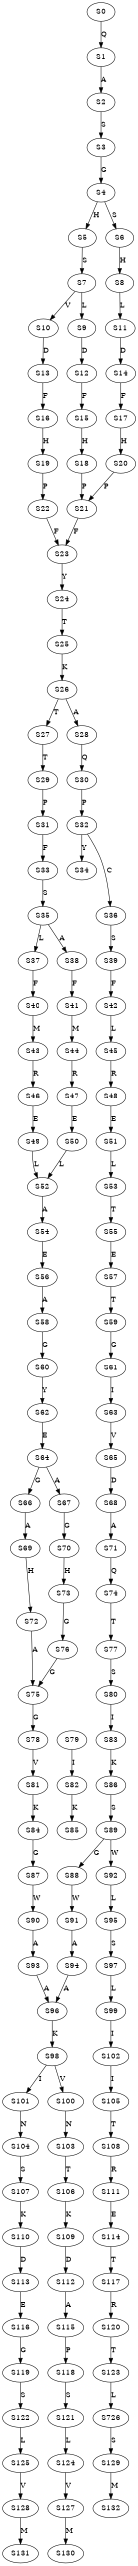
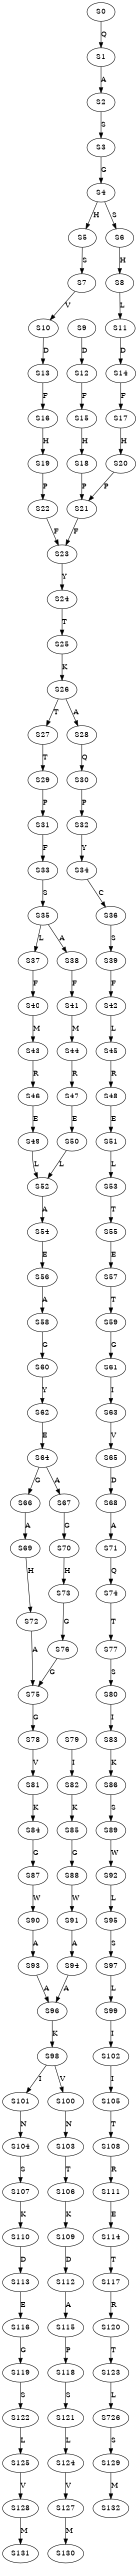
edge "S7" -> "S9": removed, label "L"
edge "S32" -> "S36": now "S34" -> "S36"
edge "S89" -> "S88": now "S85" -> "S88"
